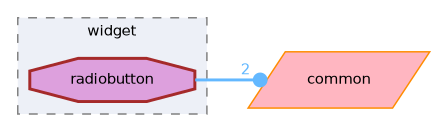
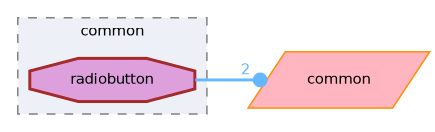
cluster "widget": label "widget" -> "common"
